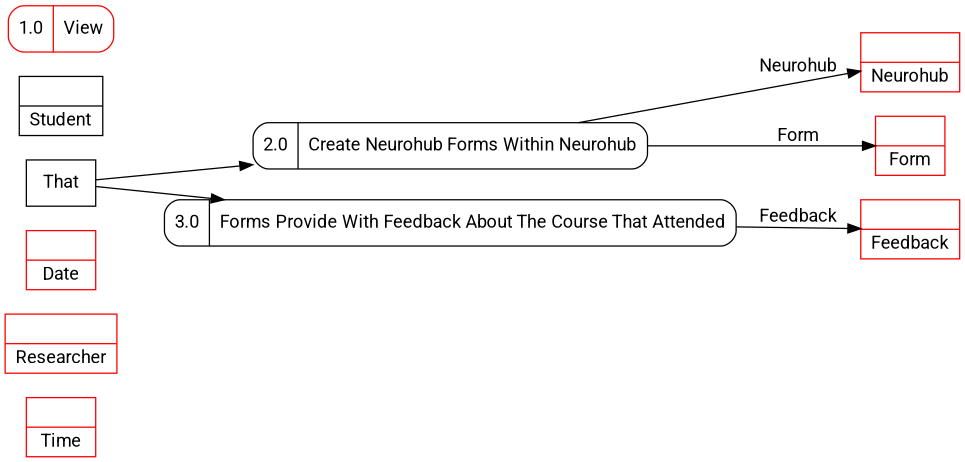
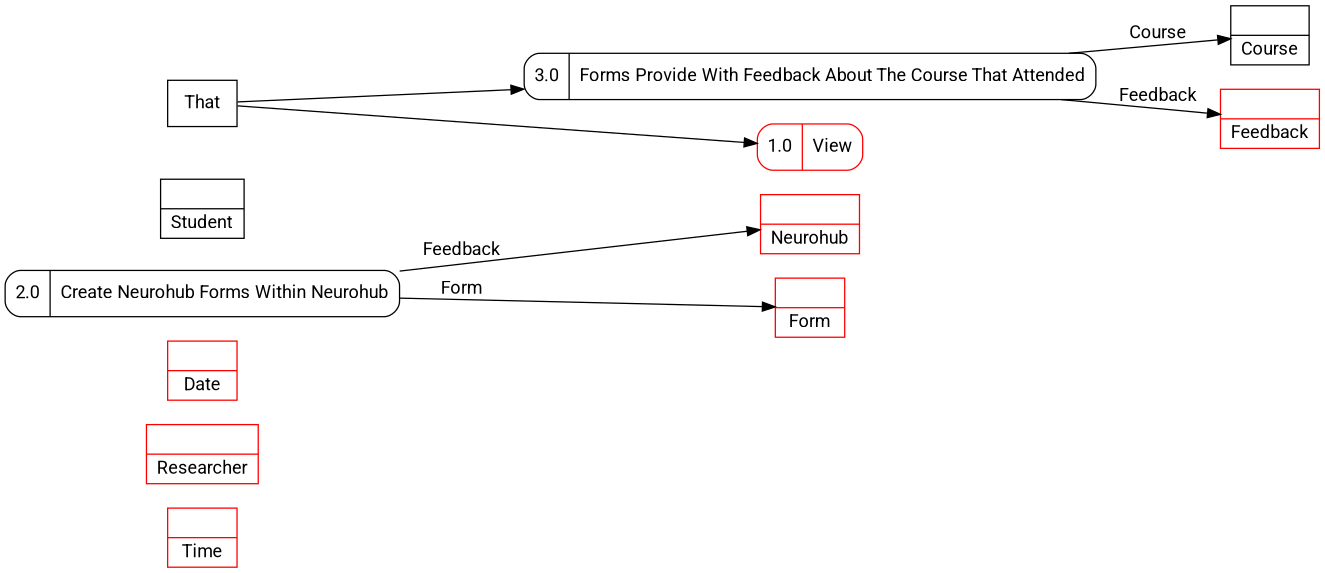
node "Course": added
edge "2.0" -> "Neurohub": label "Neurohub" -> "Feedback"
edge "That" -> "2.0": now "That" -> "1.0"
